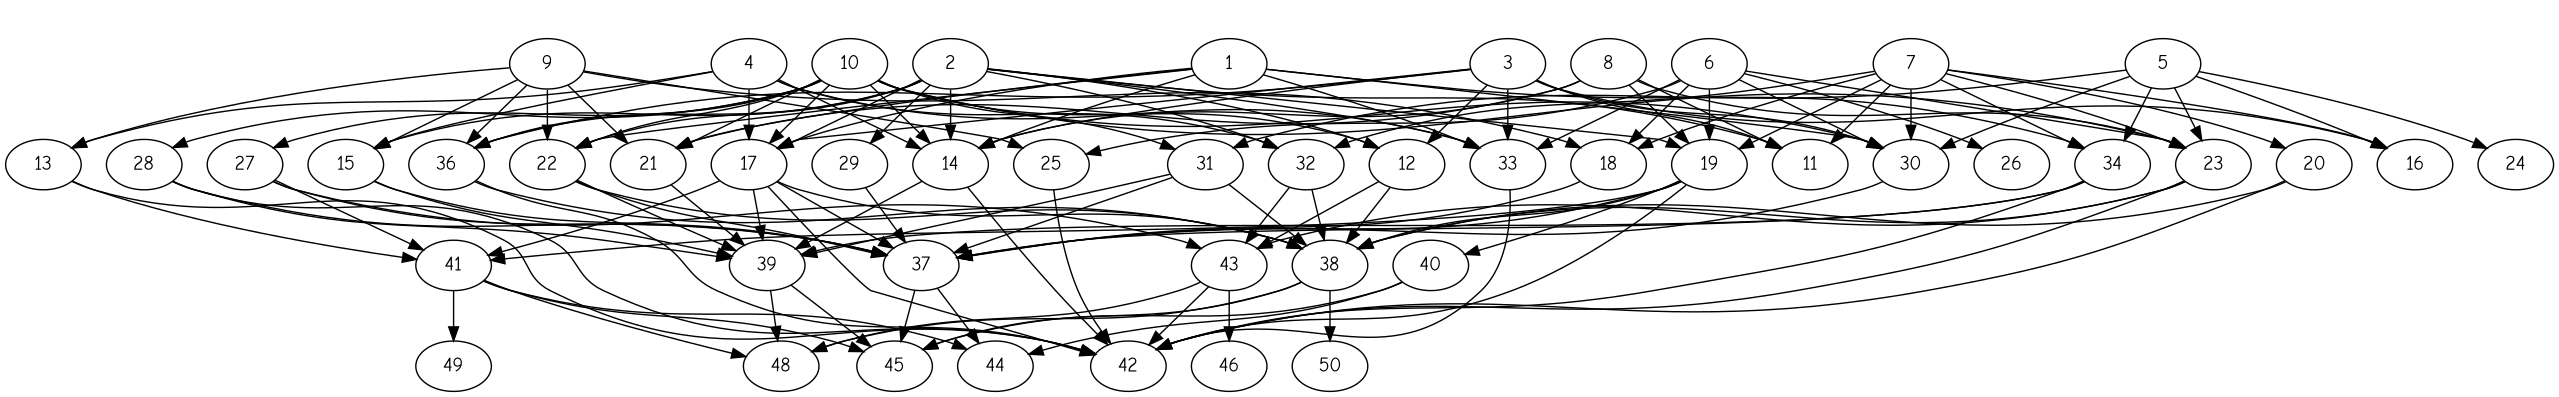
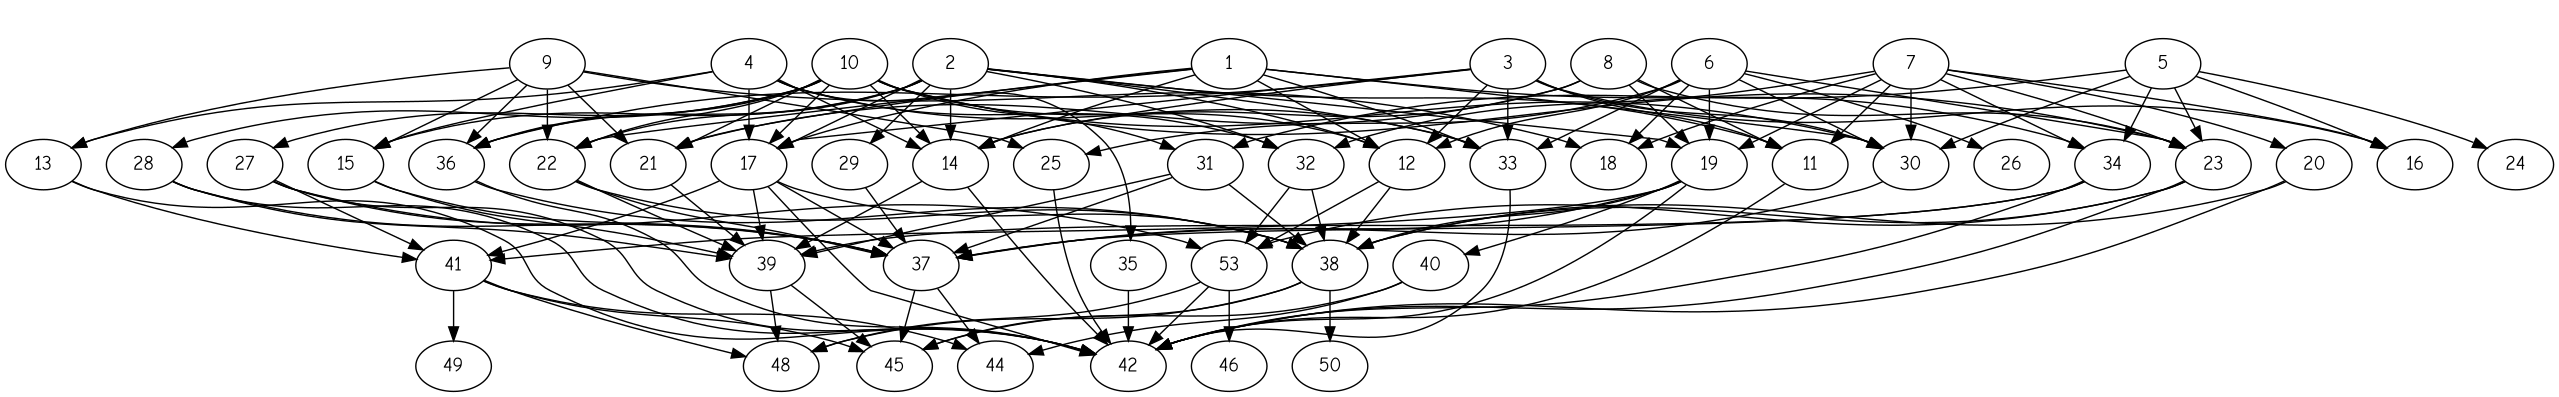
edge "1" -> "12": added
edge "6" -> "12": added
edge "18" -> "37": removed
node "35": added
node "43": label "43" -> "53"
edge "11" -> "42": added
edge "27" -> "42": added
